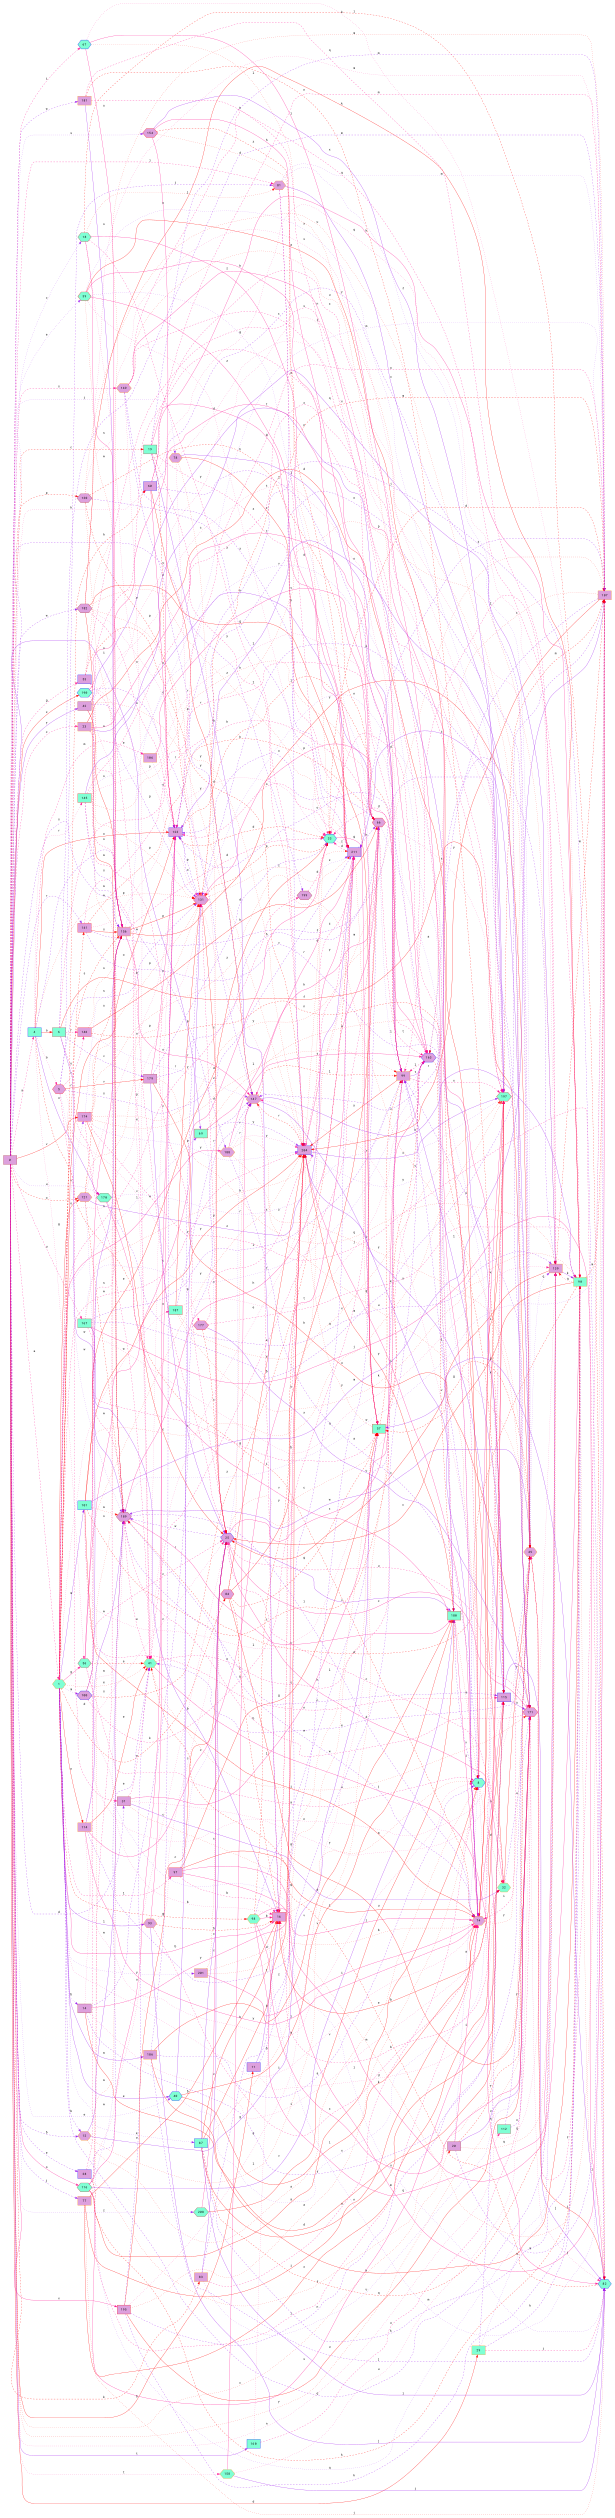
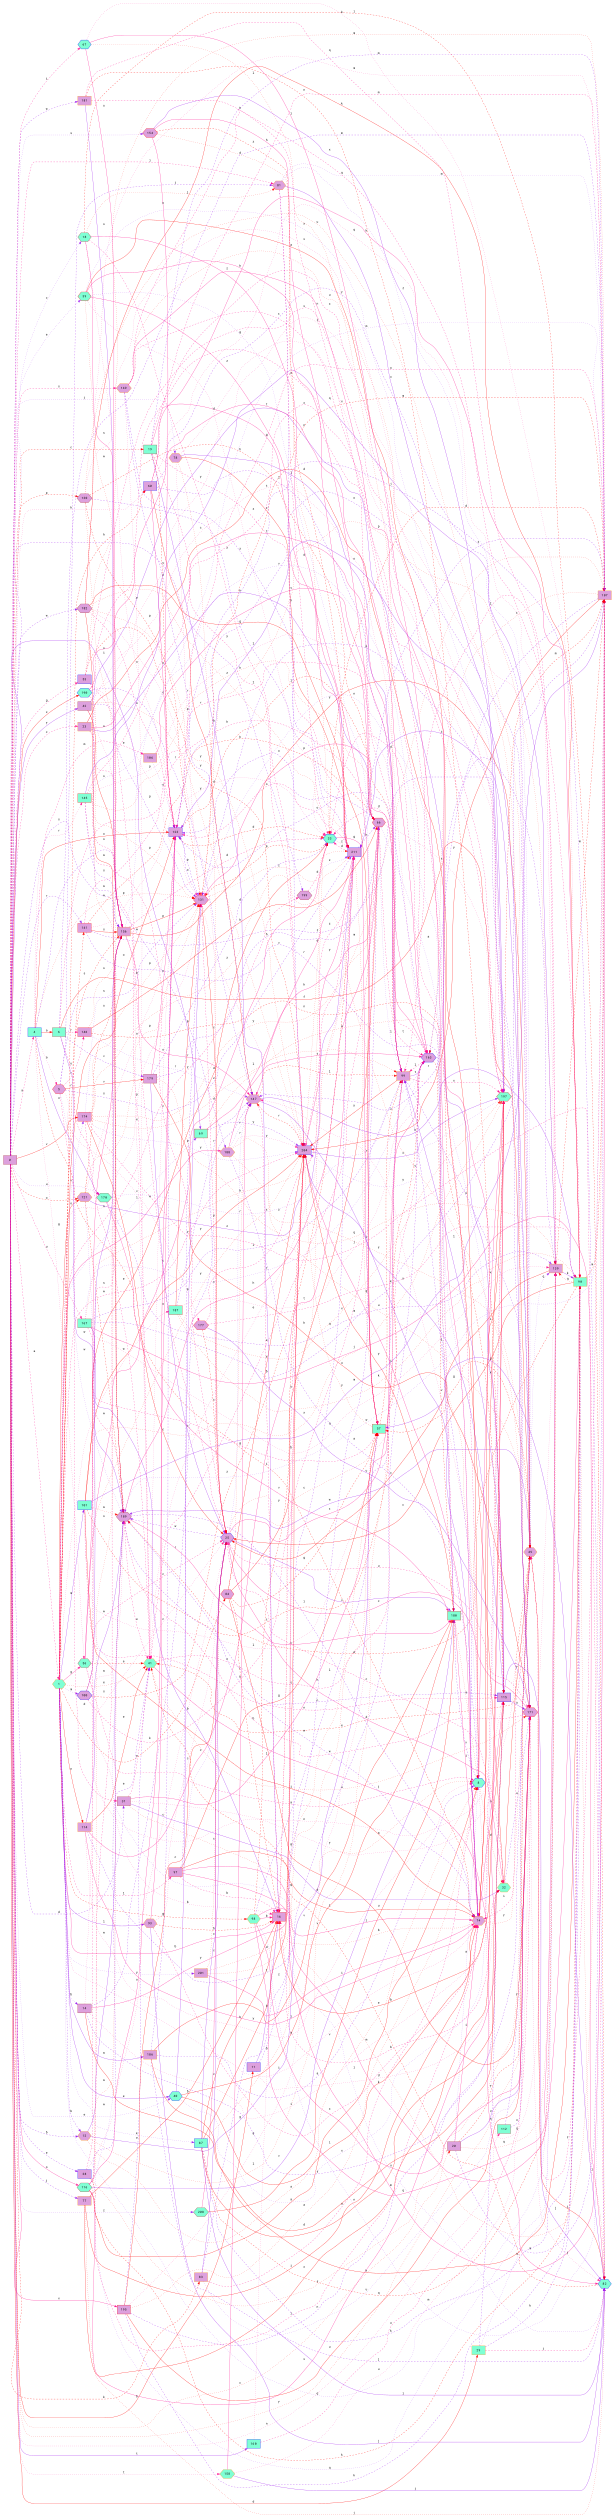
edge "49" -> "41": color purple -> red
edge "1" -> "139": style dashed -> dotted
